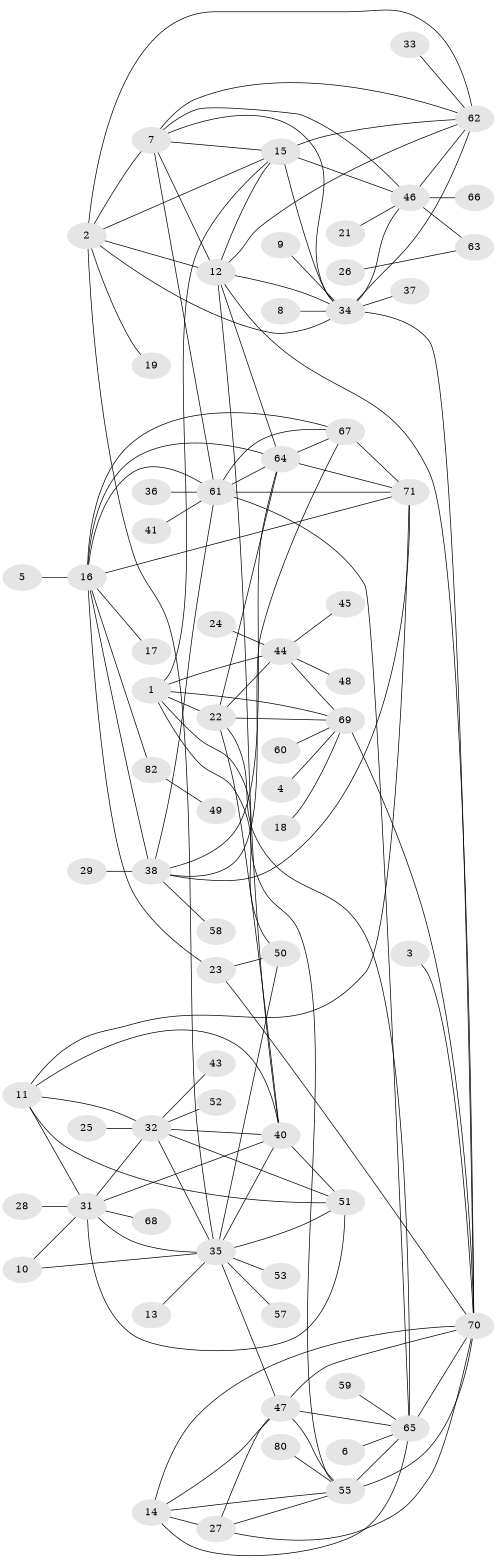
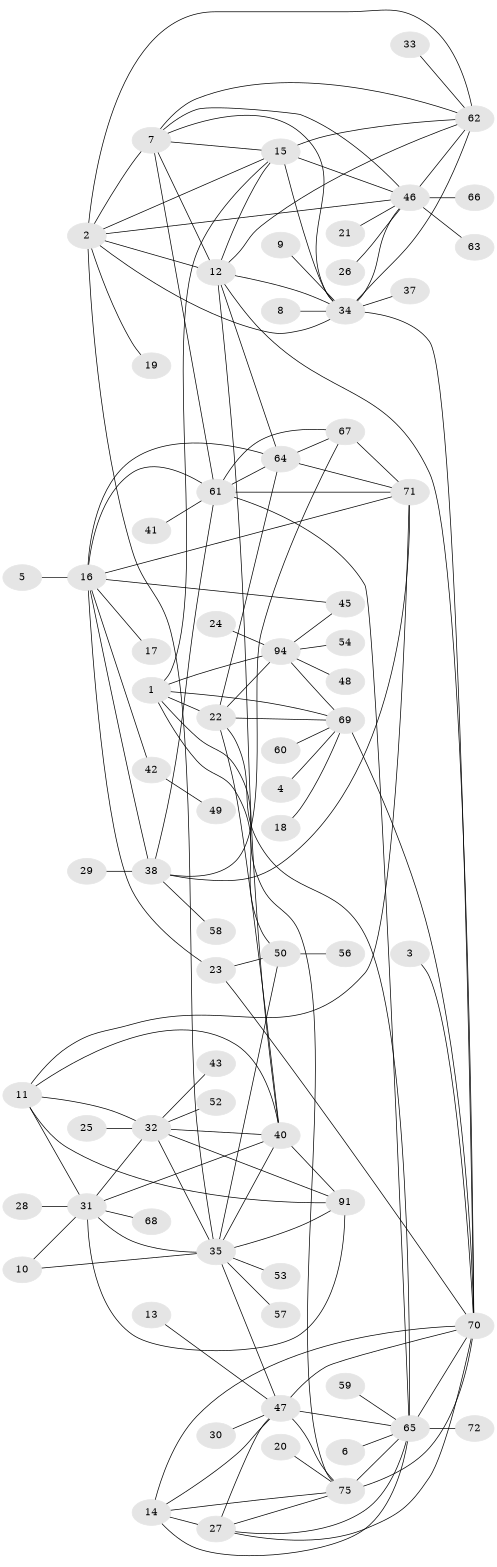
edge "46" -- "2": added
edge "63" -- "26": now "46" -- "26"
edge "67" -- "16": now "45" -- "16"
node "36": removed
edge "64" -- "38": removed
node "54": added
node "44": label "44" -> "94"
node "82": label "82" -> "42"
node "56": added
node "51": label "51" -> "91"
edge "35" -- "13": now "47" -- "13"
node "72": added
node "30": added
node "80": label "80" -> "20"
node "55": label "55" -> "75"
edge "65" -- "27": added
